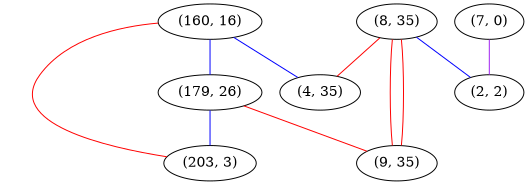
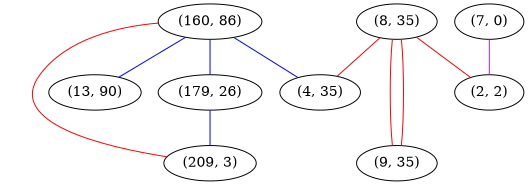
node "(160, 16)": label "(160, 16)" -> "(160, 86)"
edge "(8, 35)" -- "(2, 2)": color blue -> red
node "(13, 90)": added
edge "(179, 26)" -- "(9, 35)": removed
node "(203, 3)": label "(203, 3)" -> "(209, 3)"
